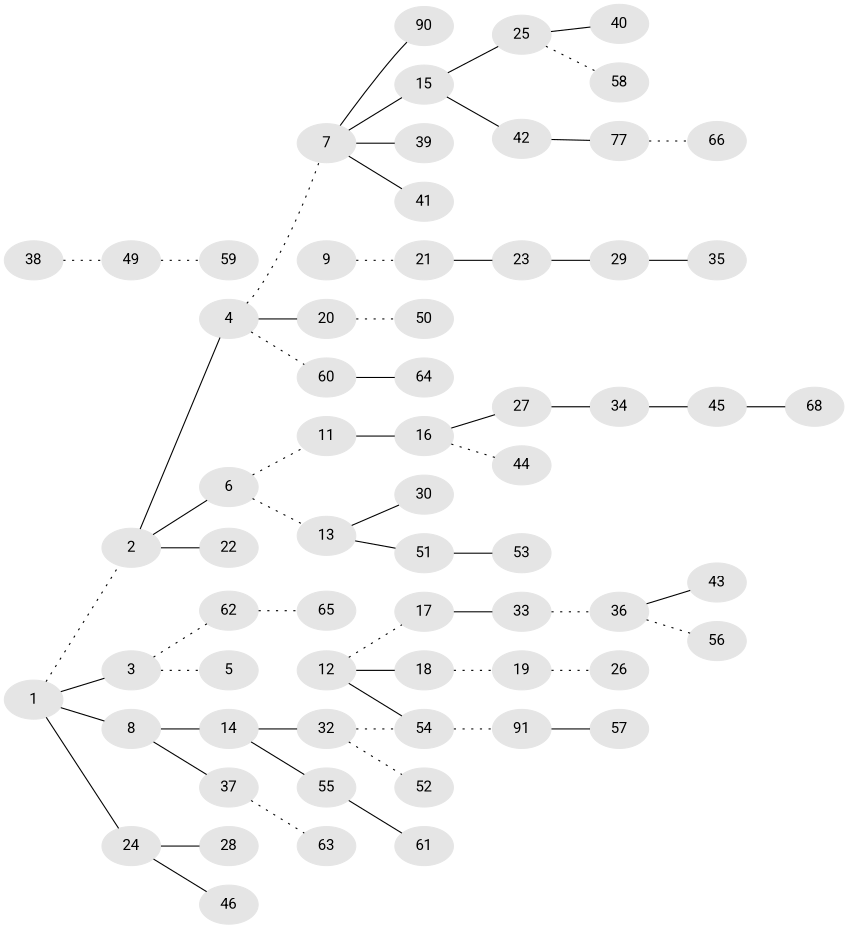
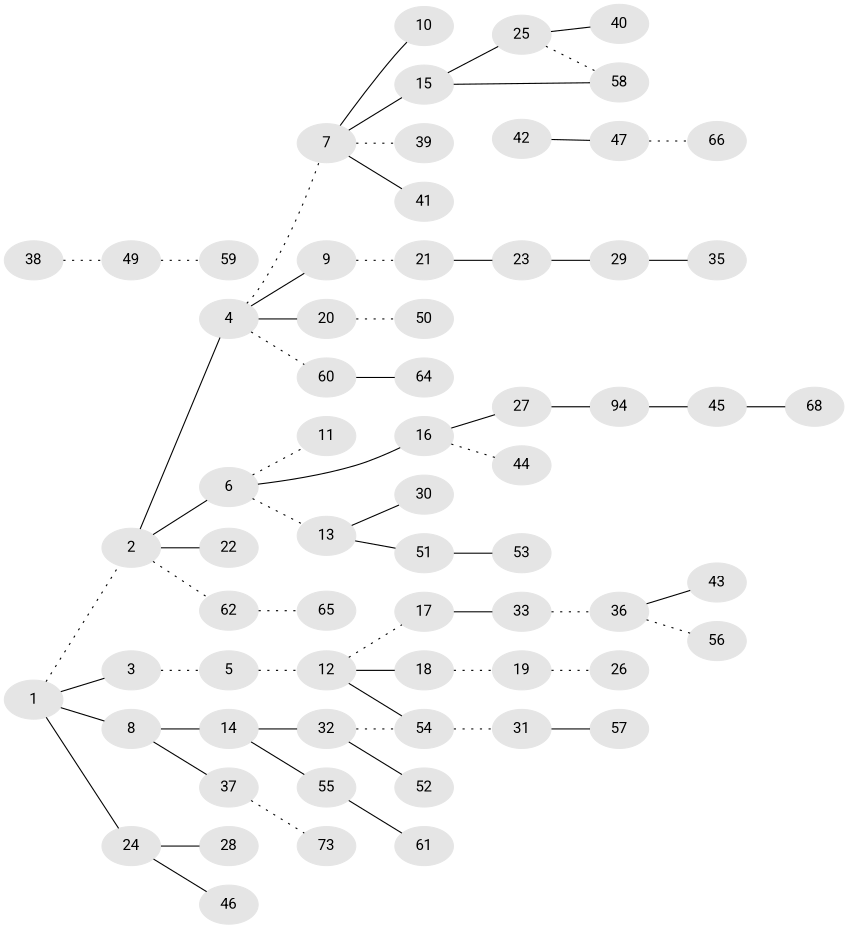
node "90": label "90" -> "10"
edge "15" -- "42": now "15" -- "58"
node "77": label "77" -> "47"
edge "7" -- "39": style solid -> dotted
edge "9" -- "4": added
node "34": label "34" -> "94"
edge "11" -- "16": now "6" -- "16"
edge "62" -- "3": now "62" -- "2"
edge "5" -- "12": added
node "91": label "91" -> "31"
edge "32" -- "52": style dotted -> solid
node "63": label "63" -> "73"
